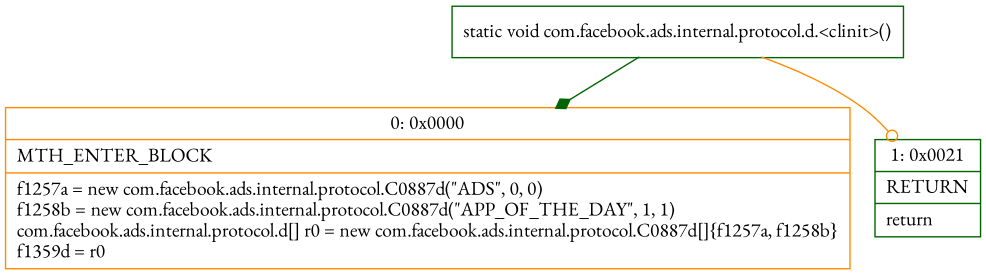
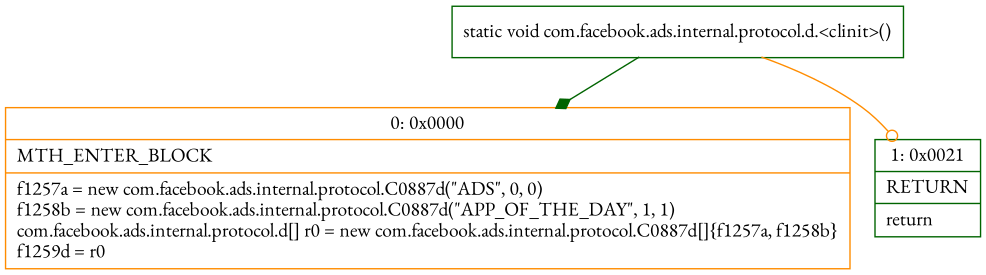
node "0: 0x0000": text "f1359d = r0" -> "f1259d = r0"
